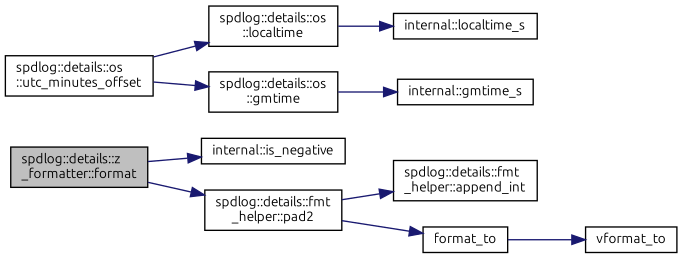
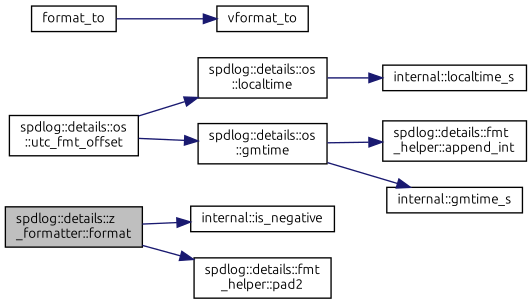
node "spdlog::details::os ::utc_minutes_offset": label "spdlog::details::os ::utc_minutes_offset" -> "spdlog::details::os ::utc_fmt_offset"
edge "spdlog::details::fmt _helper::pad2" -> "spdlog::details::fmt _helper::append_int": now "spdlog::details::os ::gmtime" -> "spdlog::details::fmt _helper::append_int"
edge "spdlog::details::fmt _helper::pad2" -> "format_to": removed
